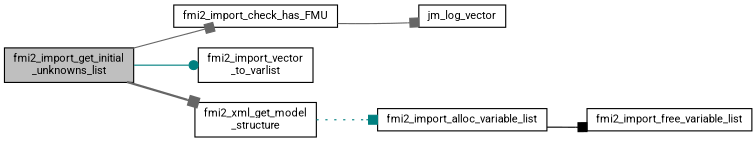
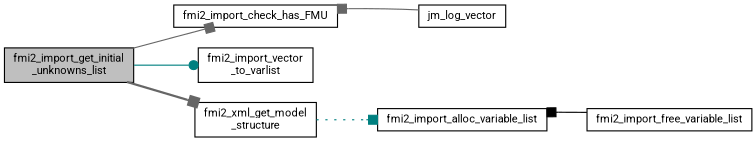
edge "fmi2_import_check_has_FMU" -> "jm_log_vector": reversed
edge "fmi2_import_alloc_variable_list" -> "fmi2_import_free_variable_list": reversed
